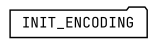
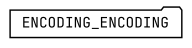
node "INIT_ENCODING": label "INIT_ENCODING" -> "ENCODING_ENCODING"
